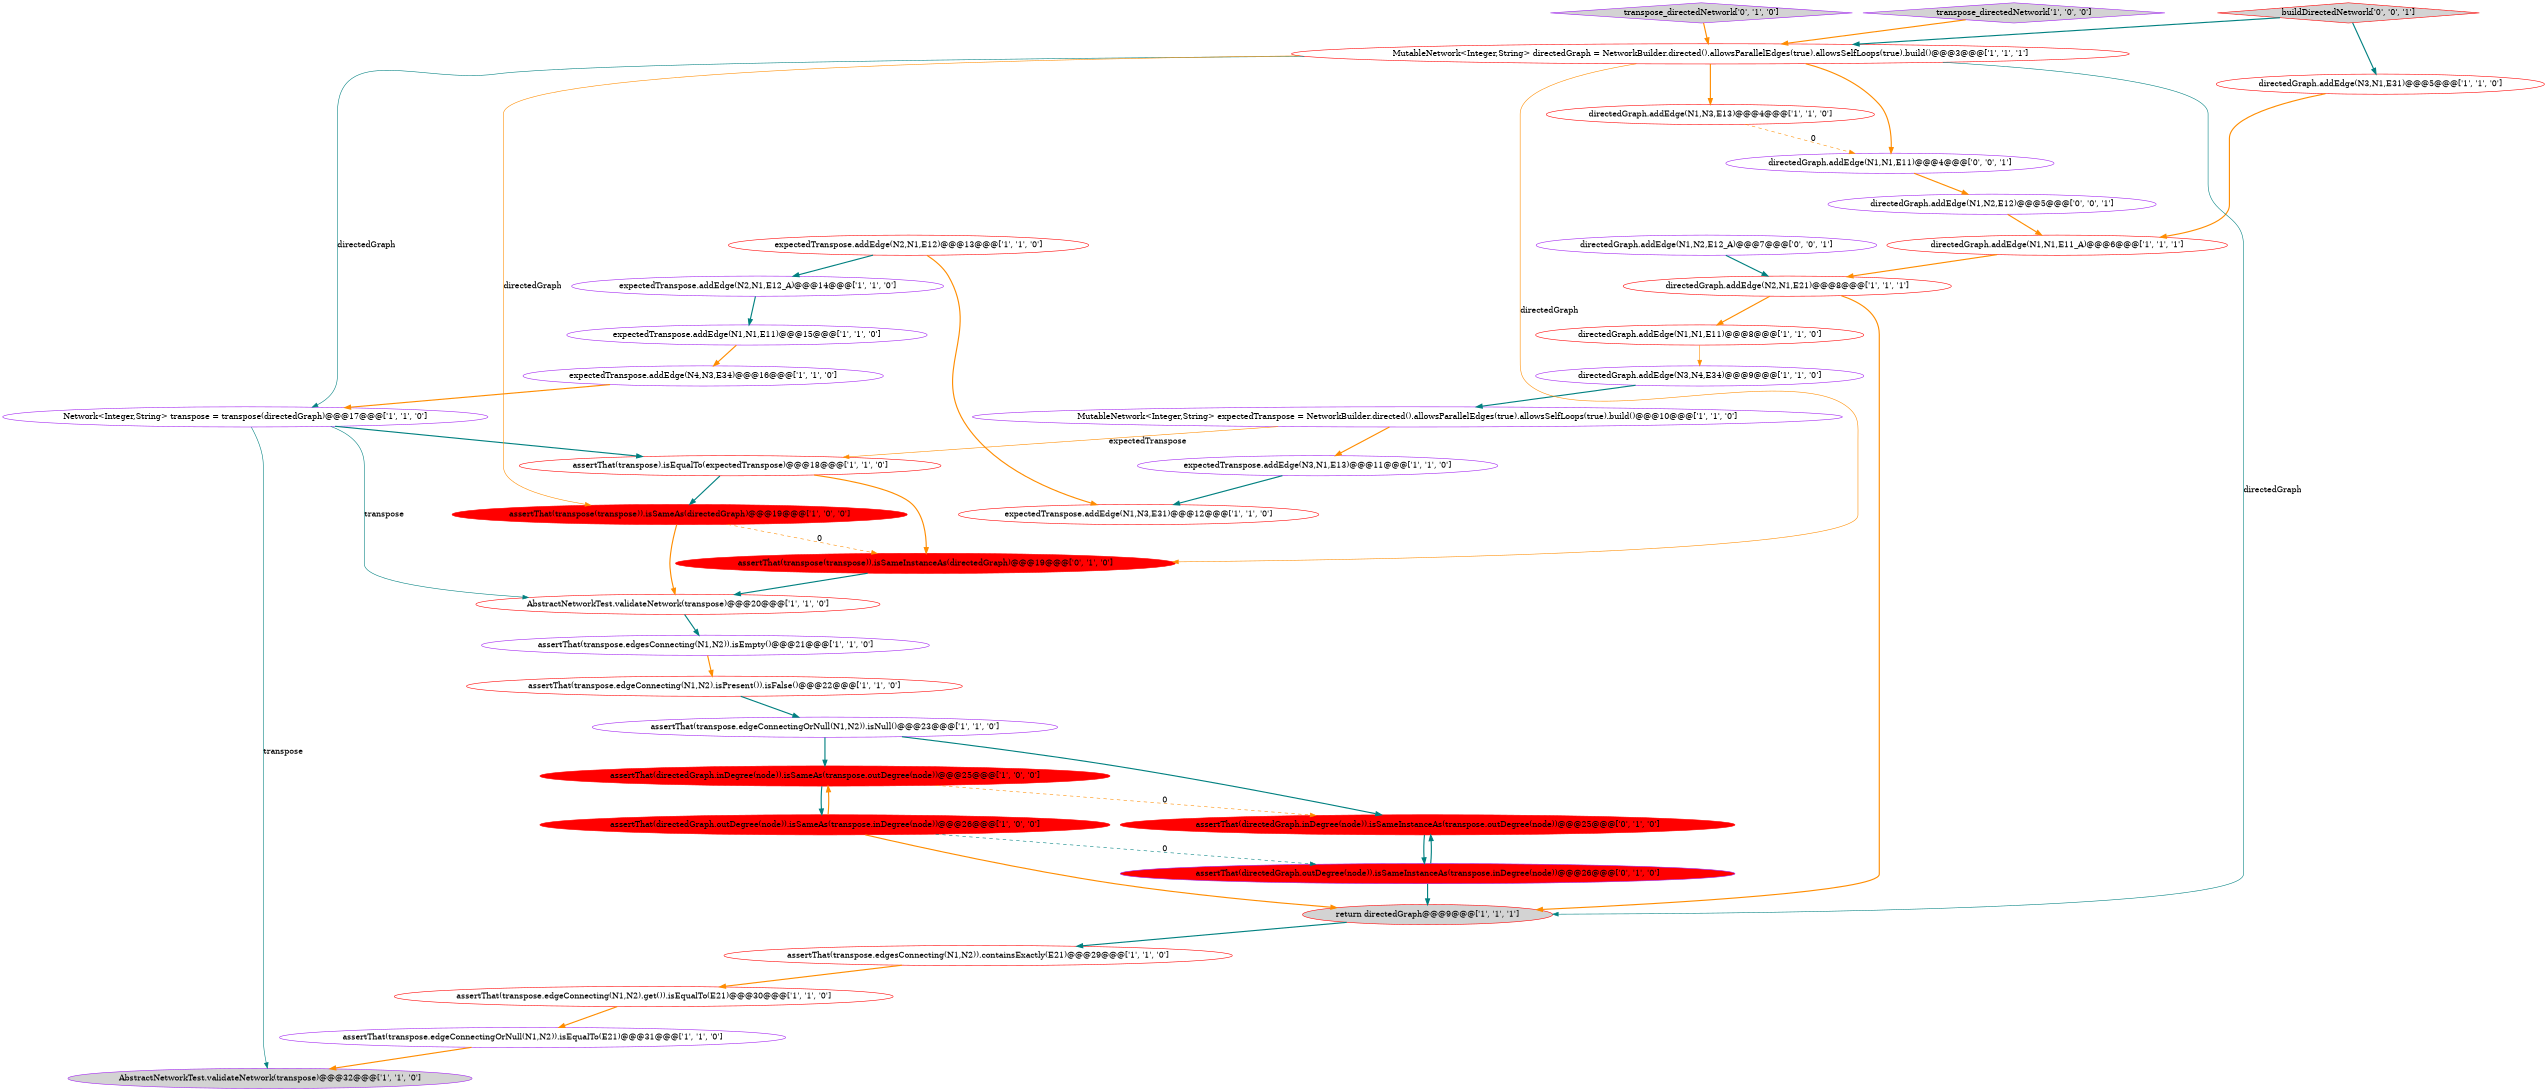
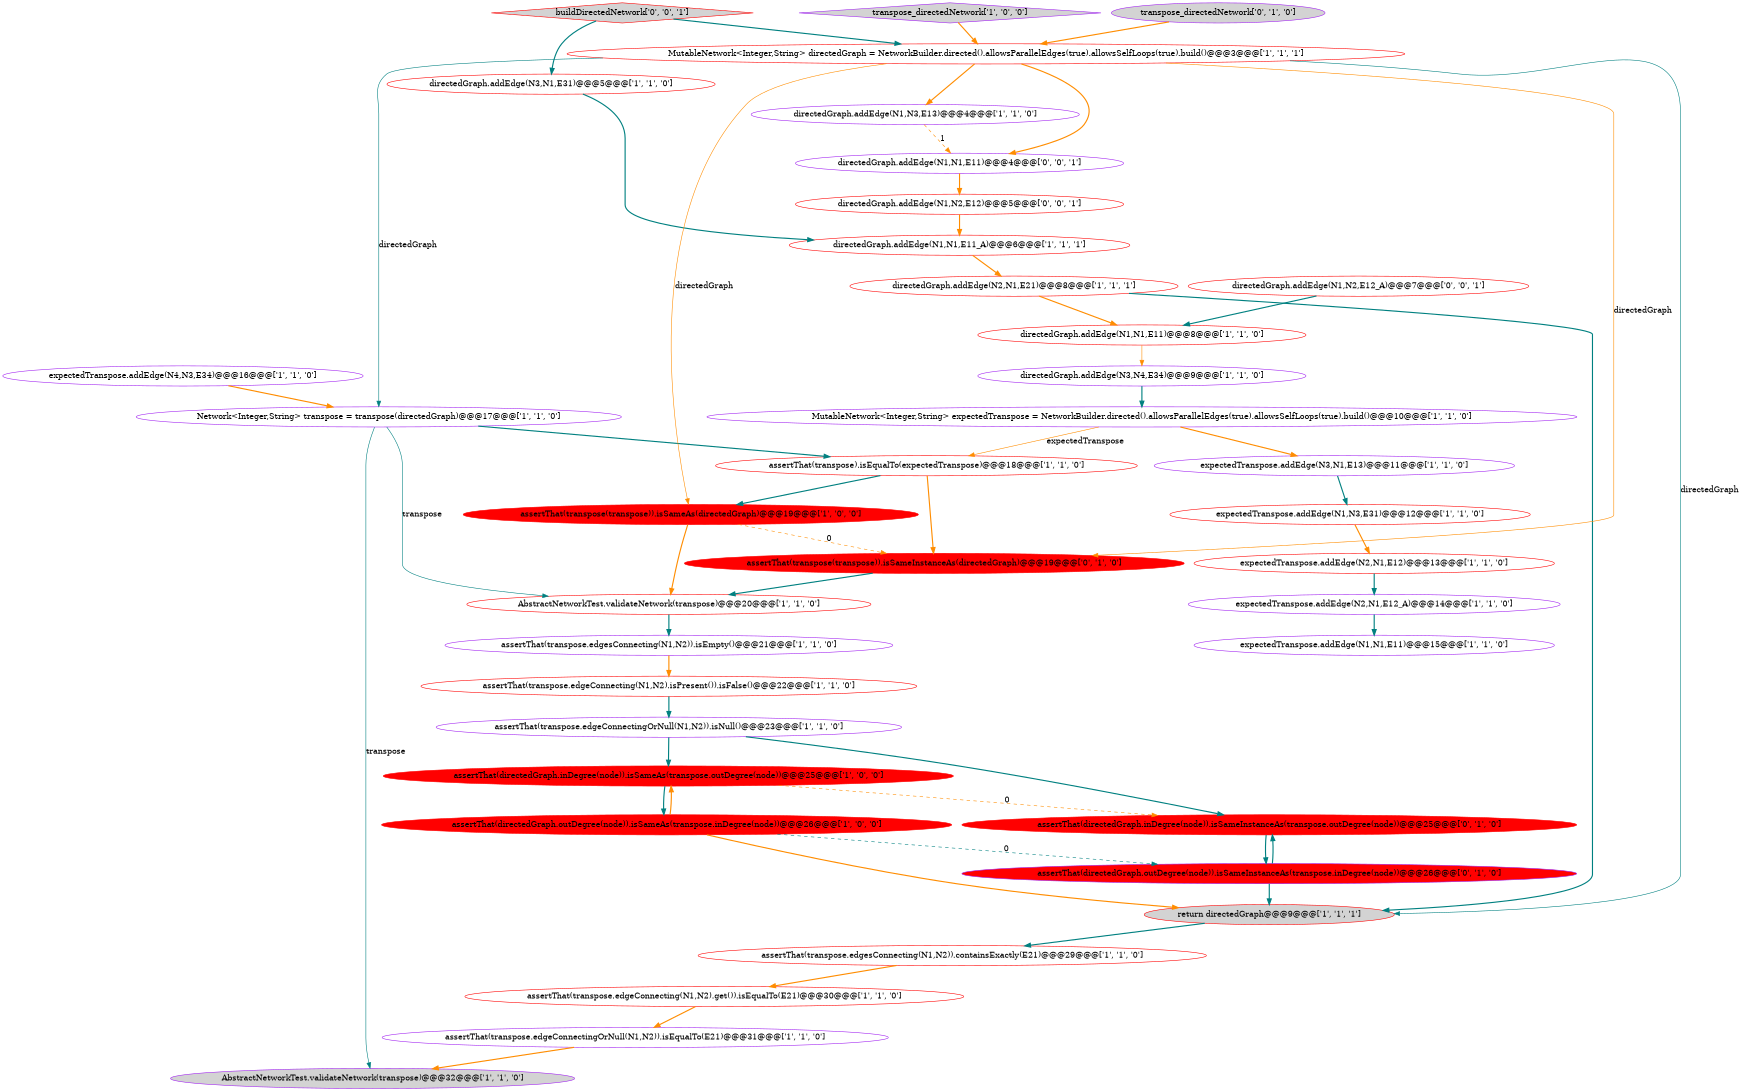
node "transpose_directedNetwork['0', '1', '0']": shape diamond -> ellipse
node "directedGraph.addEdge(N1,N3,E13)@@@4@@@['1', '1', '0']": color red -> purple
edge "directedGraph.addEdge(N1,N3,E13)@@@4@@@['1', '1', '0']" -> "directedGraph.addEdge(N1,N1,E11)@@@4@@@['0', '0', '1']": label "0" -> "1"
edge "directedGraph.addEdge(N3,N1,E31)@@@5@@@['1', '1', '0']" -> "directedGraph.addEdge(N1,N1,E11_A)@@@6@@@['1', '1', '1']": color darkorange -> teal
node "directedGraph.addEdge(N1,N2,E12)@@@5@@@['0', '0', '1']": color purple -> red
node "directedGraph.addEdge(N1,N2,E12_A)@@@7@@@['0', '0', '1']": color purple -> red
edge "directedGraph.addEdge(N1,N2,E12_A)@@@7@@@['0', '0', '1']" -> "directedGraph.addEdge(N2,N1,E21)@@@8@@@['1', '1', '1']": now "directedGraph.addEdge(N1,N2,E12_A)@@@7@@@['0', '0', '1']" -> "directedGraph.addEdge(N1,N1,E11)@@@8@@@['1', '1', '0']"
edge "expectedTranspose.addEdge(N1,N1,E11)@@@15@@@['1', '1', '0']" -> "expectedTranspose.addEdge(N4,N3,E34)@@@16@@@['1', '1', '0']": removed
edge "expectedTranspose.addEdge(N2,N1,E12)@@@13@@@['1', '1', '0']" -> "expectedTranspose.addEdge(N1,N3,E31)@@@12@@@['1', '1', '0']": reversed
edge "directedGraph.addEdge(N2,N1,E21)@@@8@@@['1', '1', '1']" -> "return directedGraph@@@9@@@['1', '1', '1']": color darkorange -> teal
